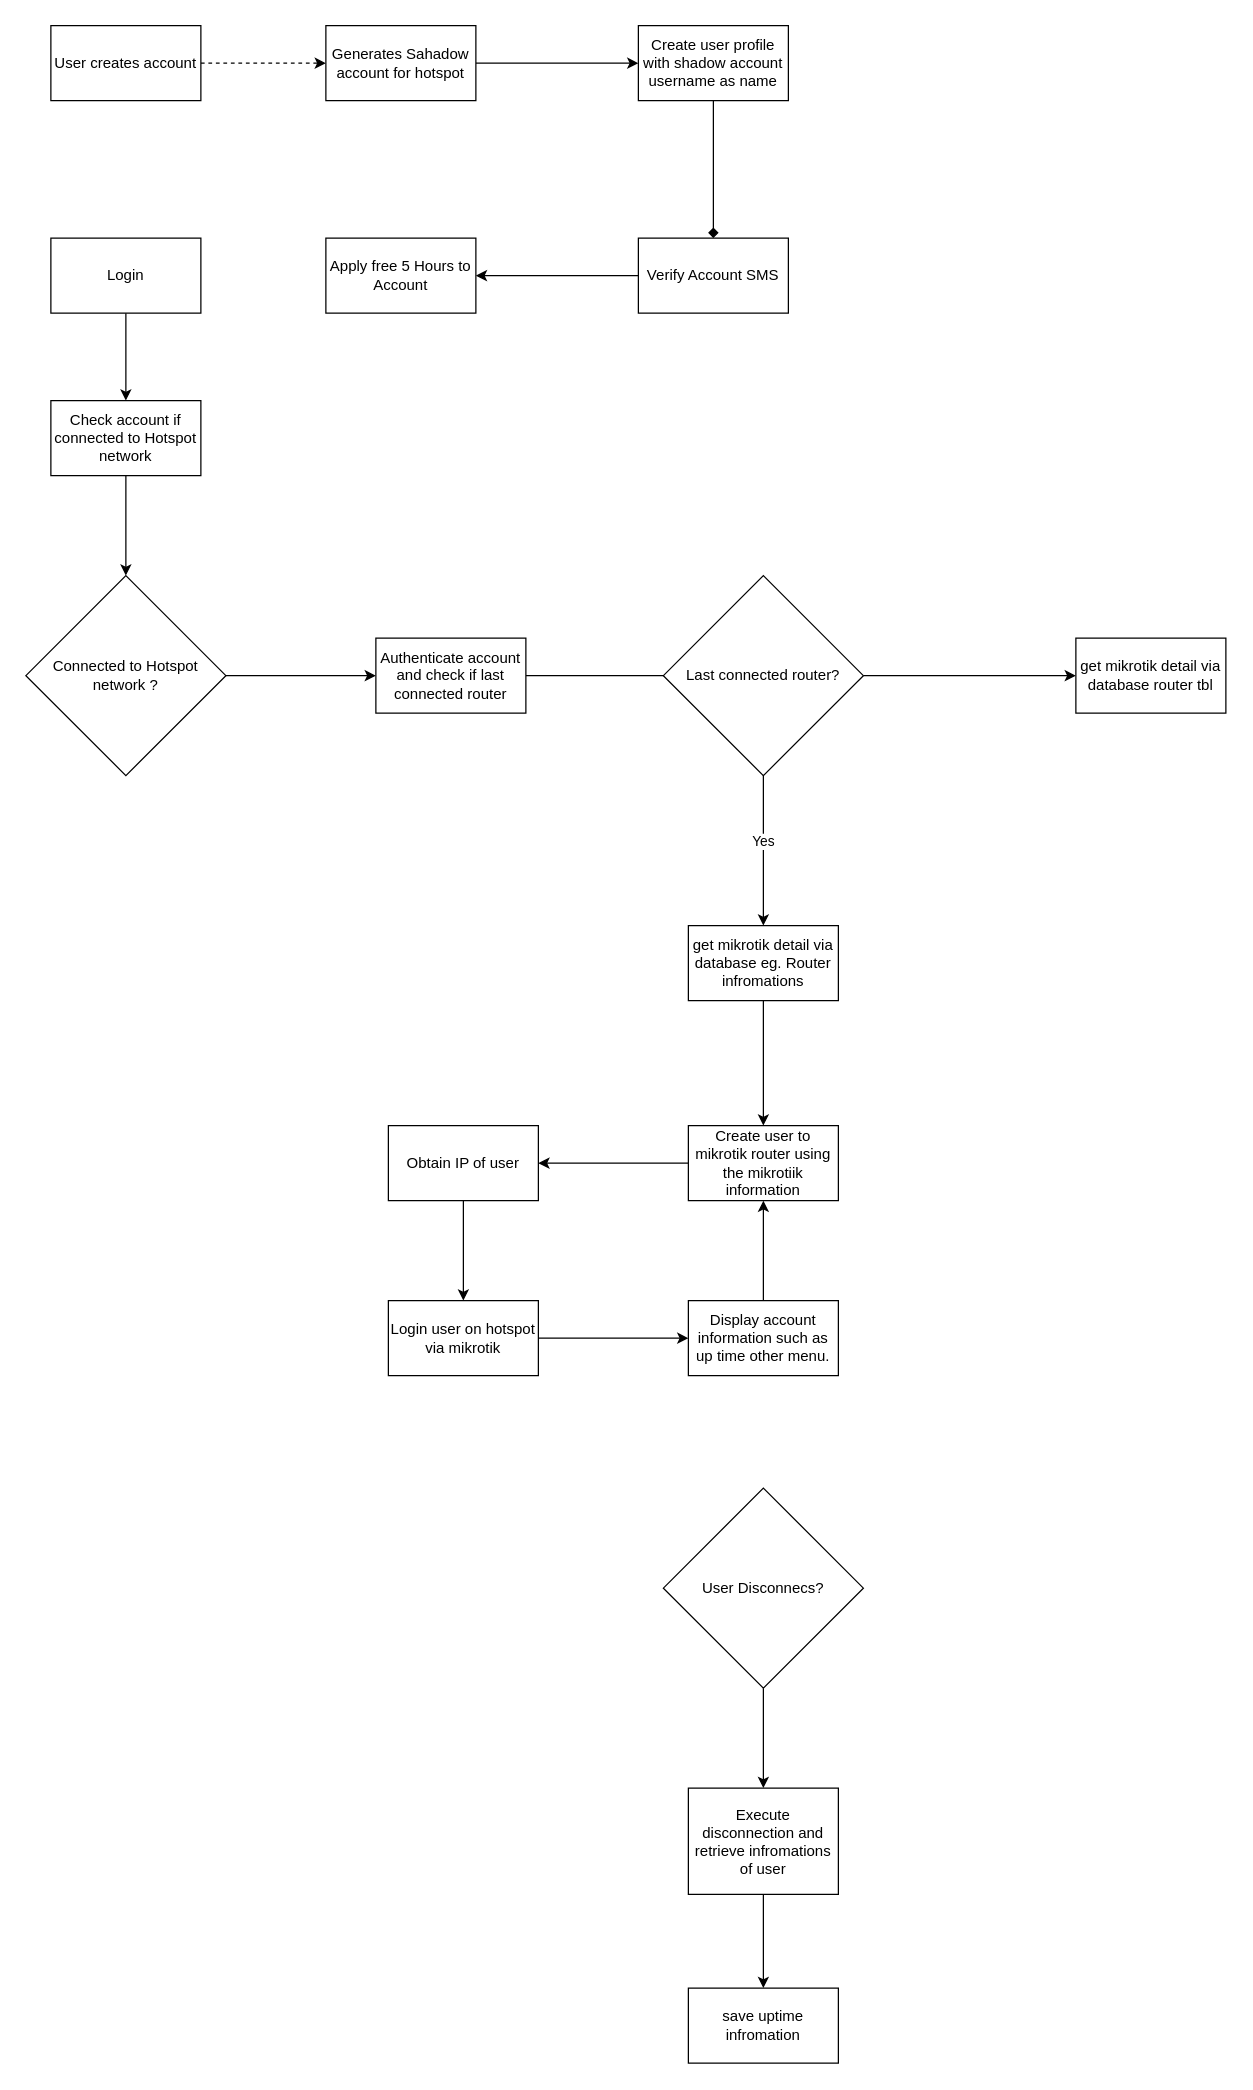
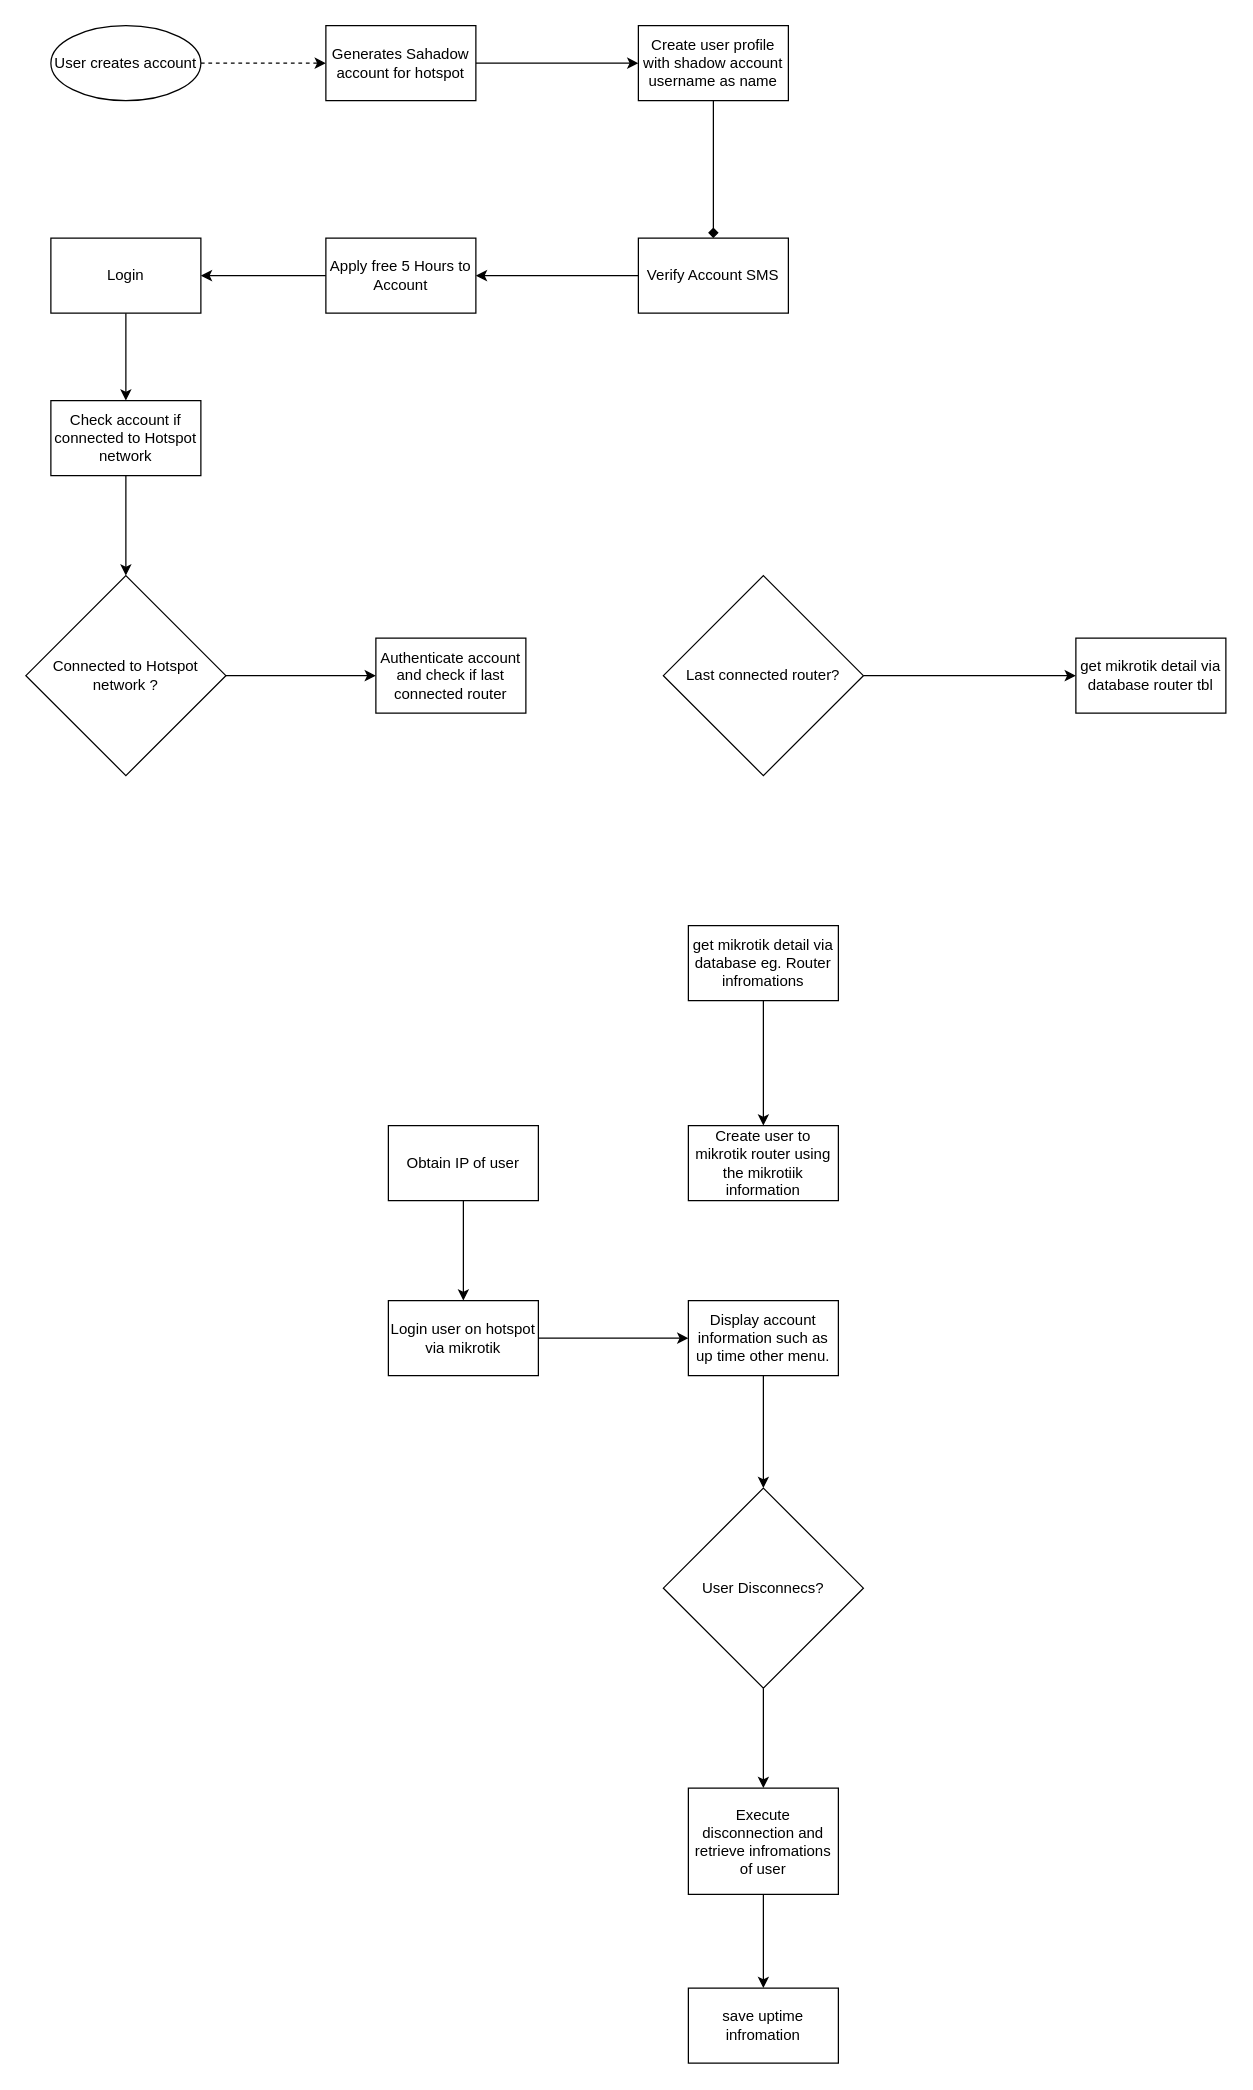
node "User creates account": shape rectangle -> ellipse
edge "Apply free 5 Hours to Account" -> "Login": added
edge "Authenticate account and check if last connected router" -> "get mikrotik detail via database eg. Router infromations": removed, label "Yes"
edge "Create user to mikrotik router using the mikrotiik information" -> "Obtain IP of user": removed
edge "Display account information such as up time other menu." -> "Create user to mikrotik router using the mikrotiik information": now "Display account information such as up time other menu." -> "User Disconnecs?"
